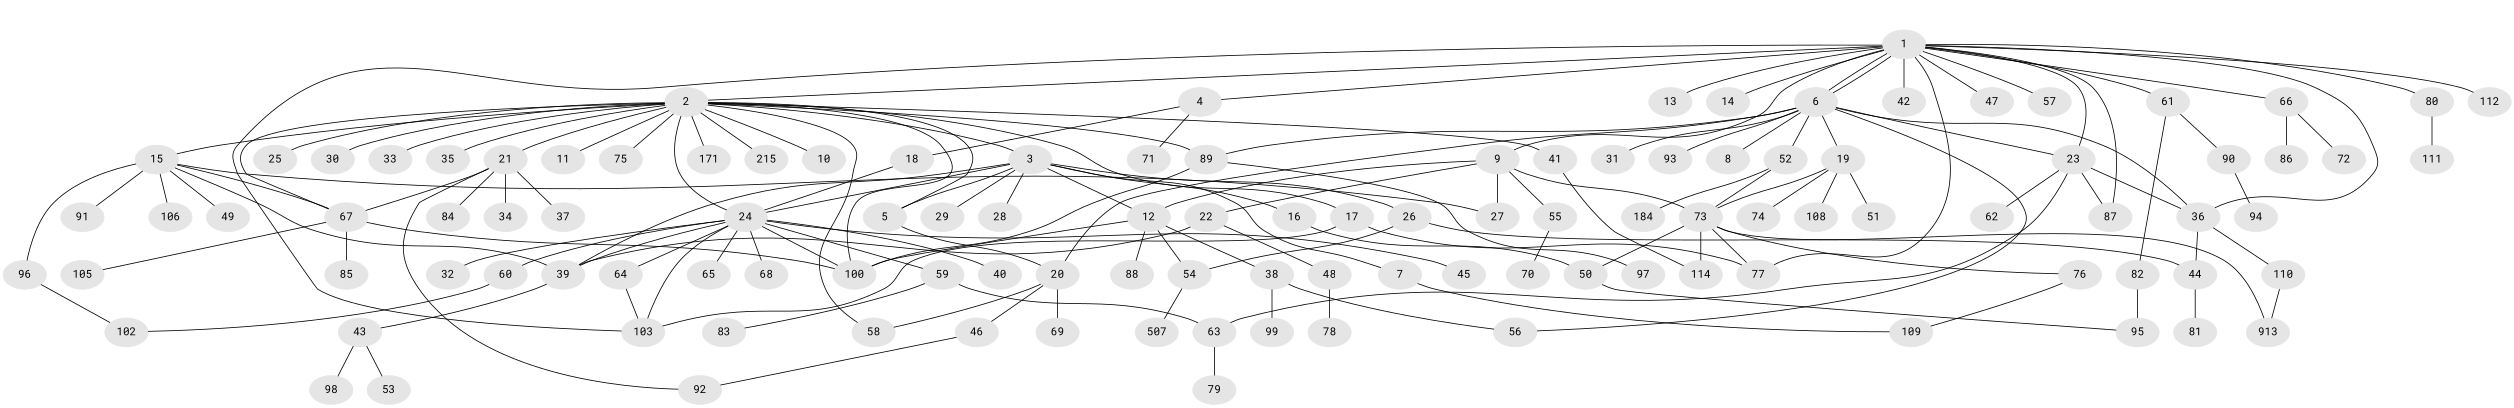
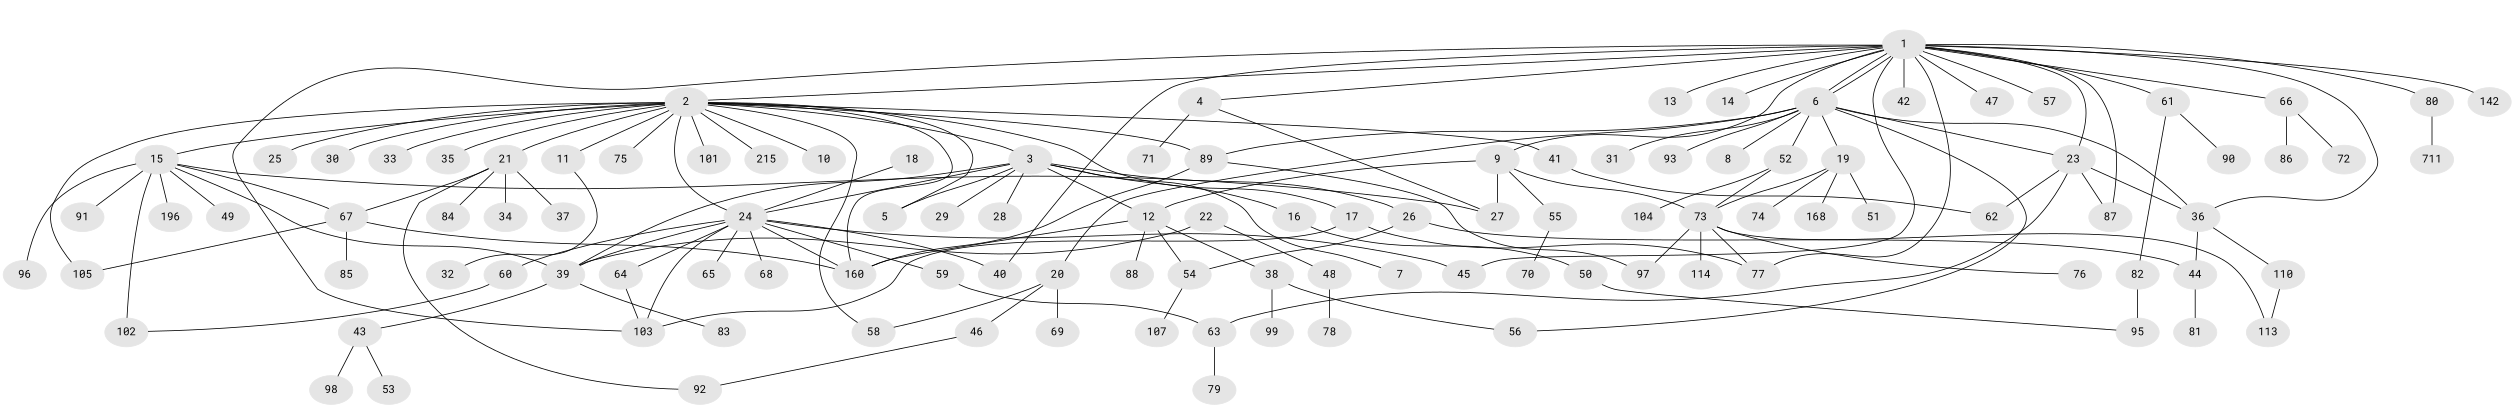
edge "1" -- "40": added
node "112": label "112" -> "142"
edge "2" -- "67": now "2" -- "105"
edge "4" -- "18": now "4" -- "27"
node "171": label "171" -> "101"
node "111": label "111" -> "711"
edge "9" -- "22": removed
node "106": label "106" -> "196"
node "184": label "184" -> "104"
node "108": label "108" -> "168"
node "94": removed
edge "41" -- "114": now "41" -- "62"
edge "24" -- "32": now "11" -- "32"
edge "5" -- "20": removed
edge "73" -- "50": now "73" -- "97"
edge "1" -- "45": added
node "100": label "100" -> "160"
edge "96" -- "102": now "15" -- "102"
edge "59" -- "83": now "39" -- "83"
node "507": label "507" -> "107"
node "109": removed
node "913": label "913" -> "113"
